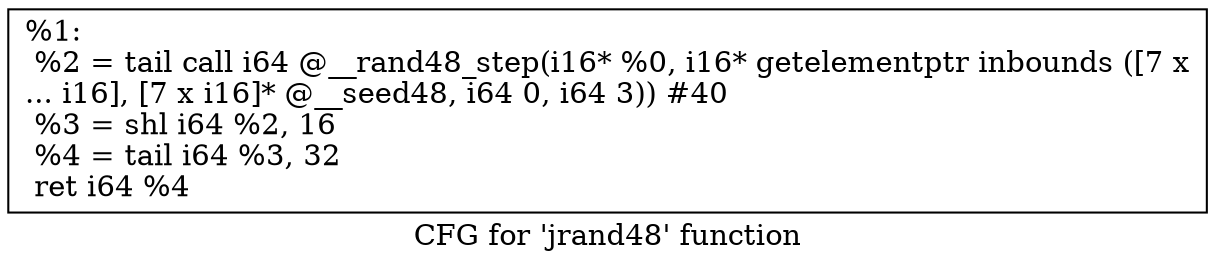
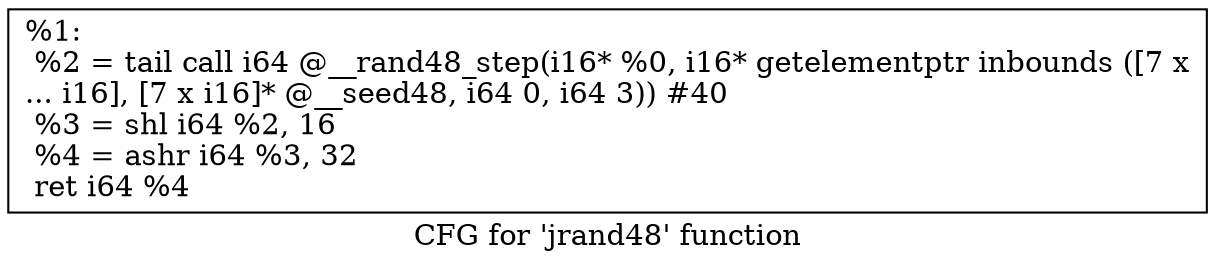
node "%1:": text "%4 = tail i64 %3, 32" -> "%4 = ashr i64 %3, 32"
